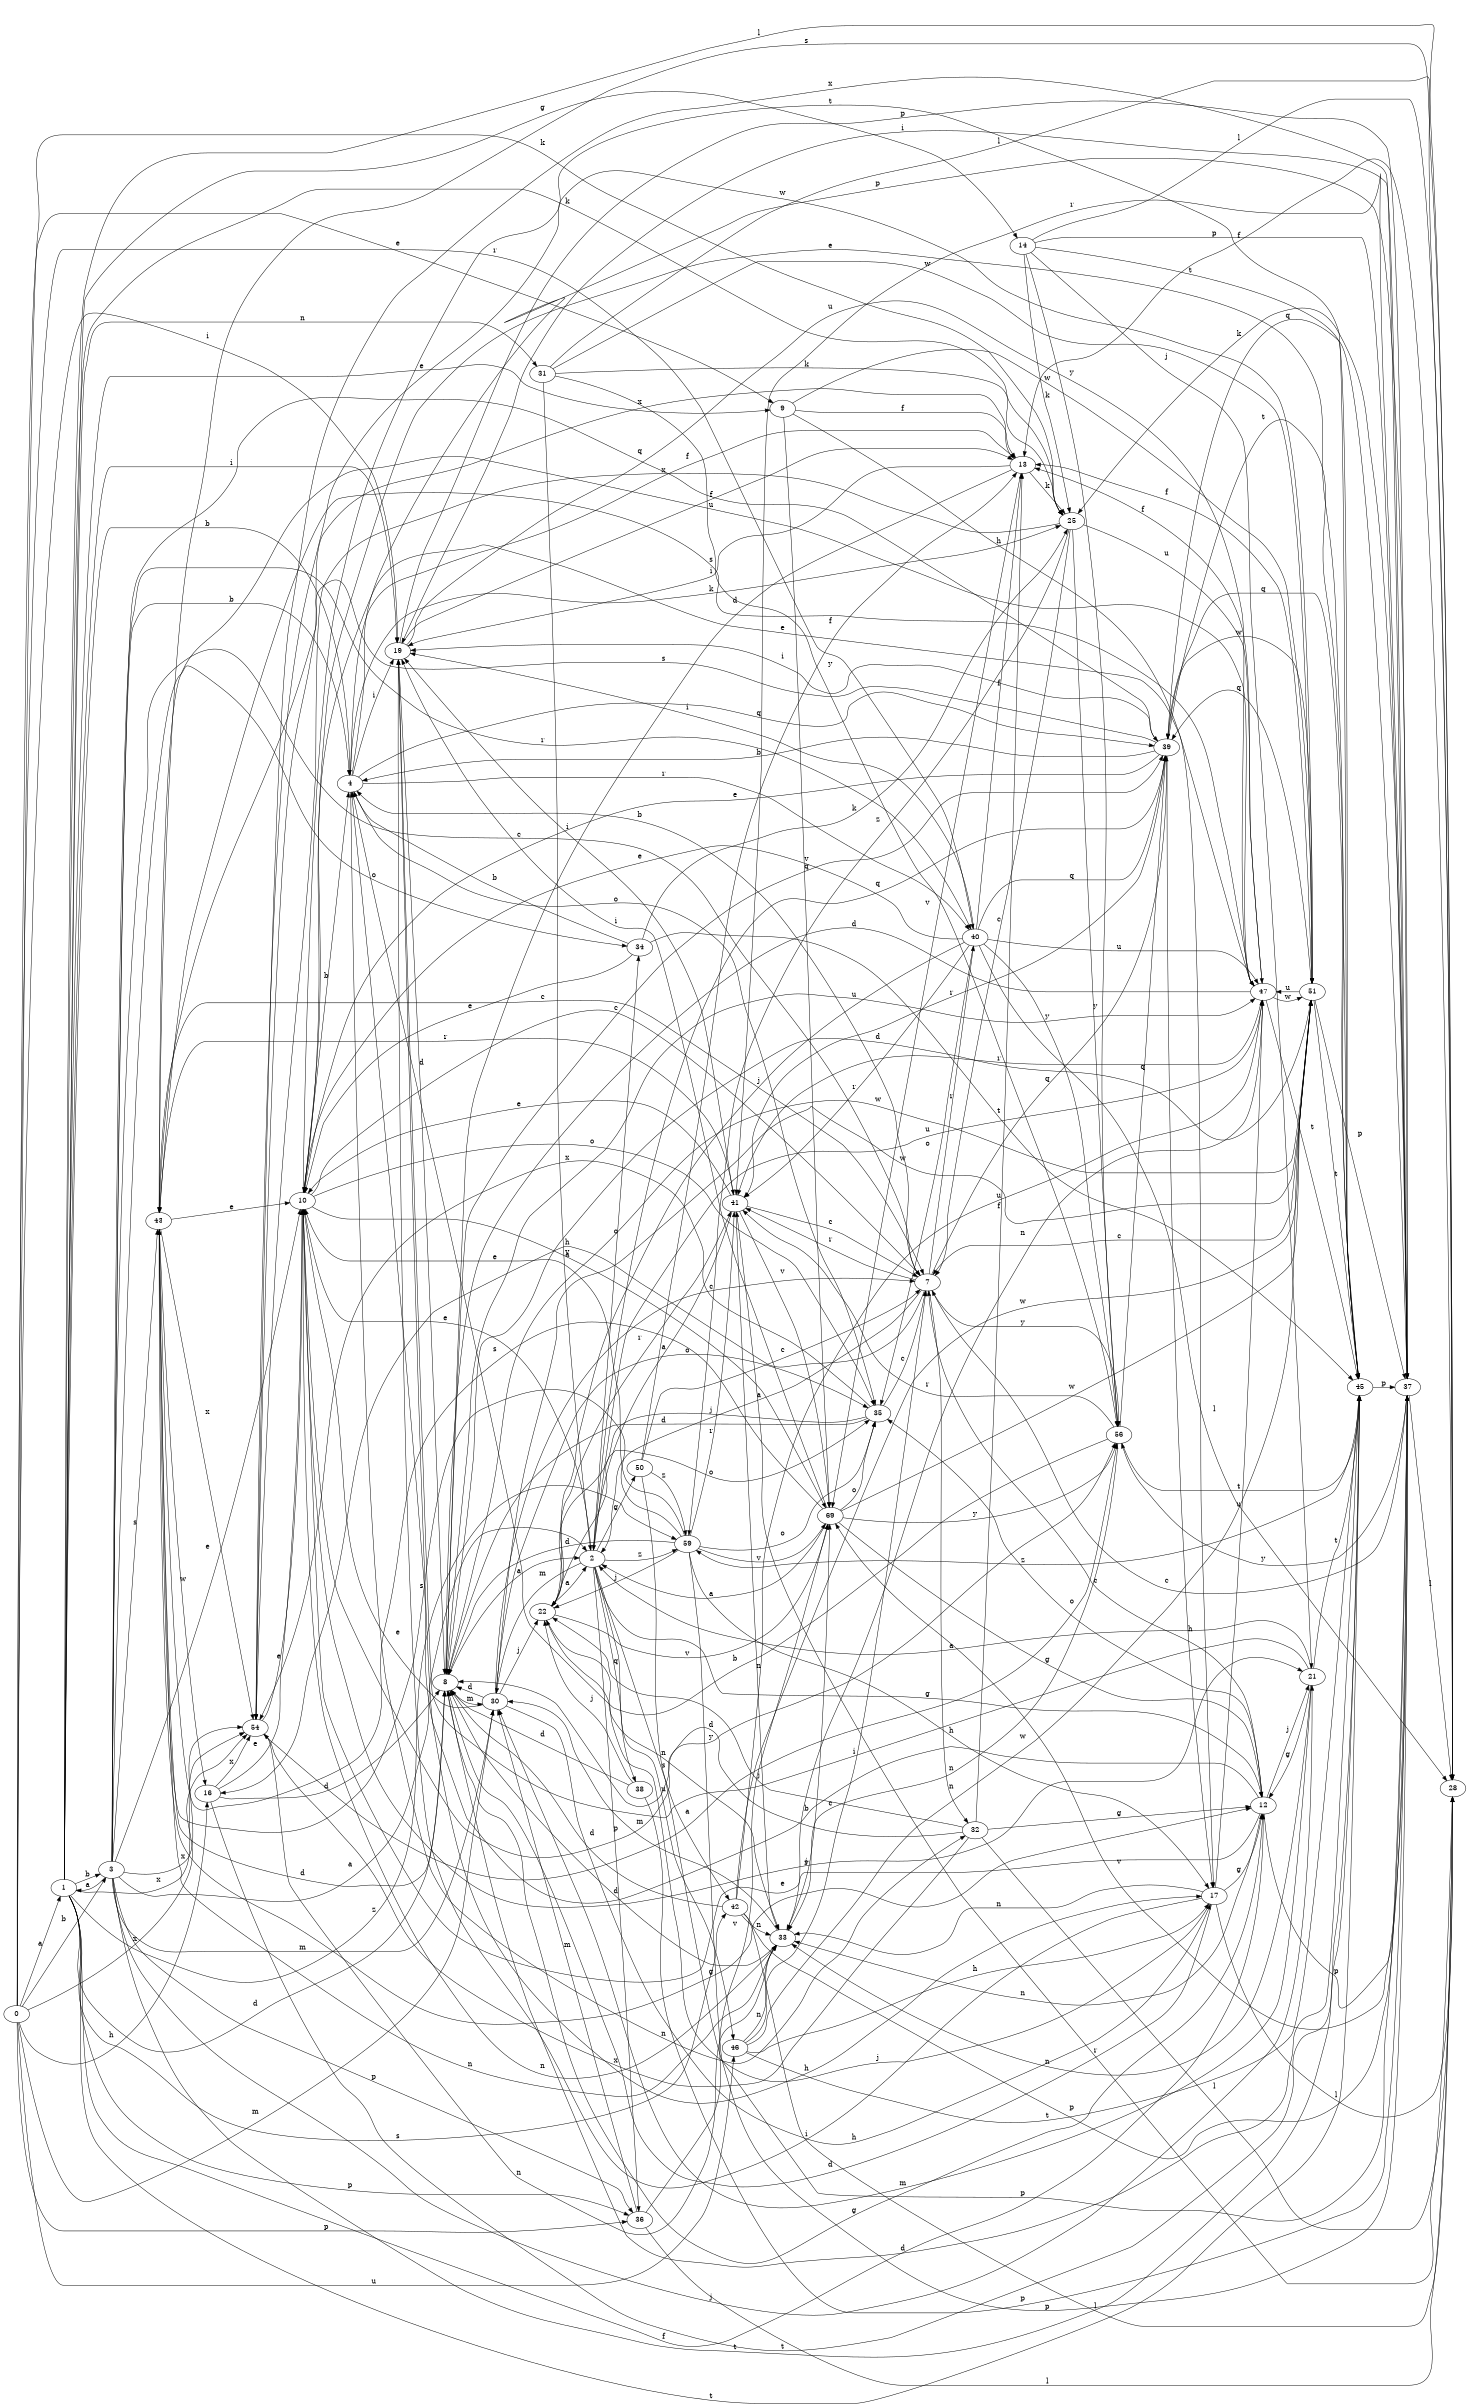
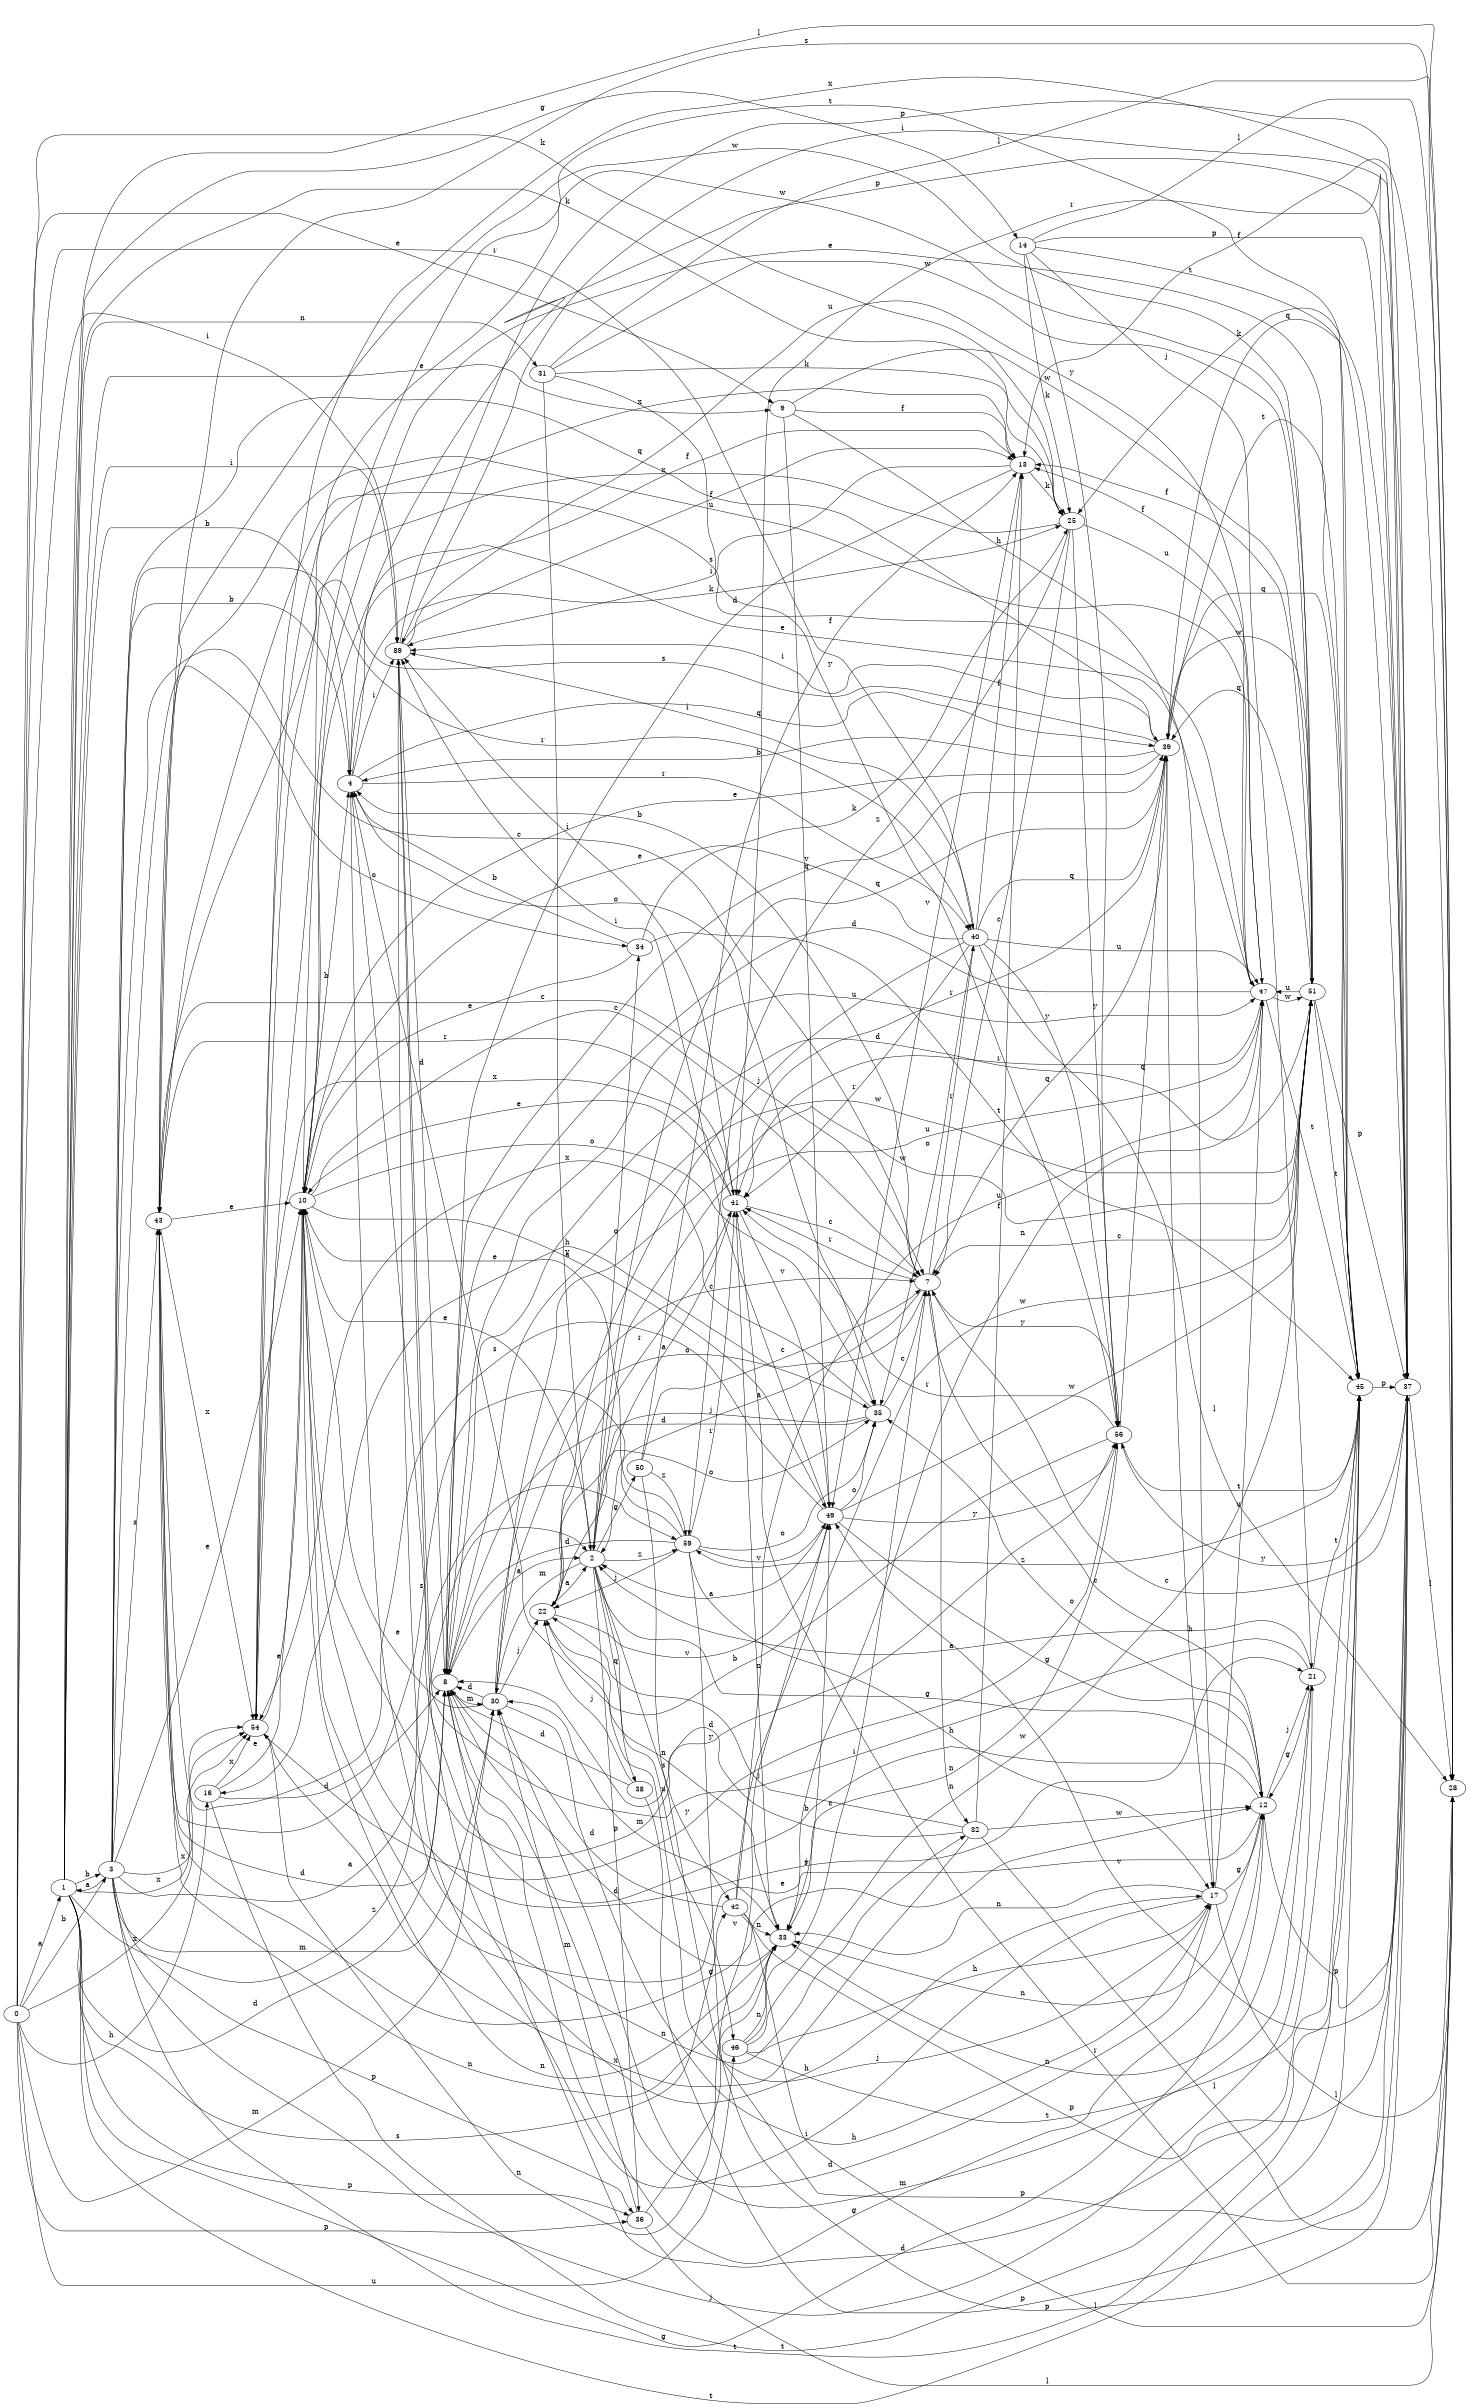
node "19": label "19" -> "89"
edge "41" -> "54": added, label "x"
edge "43" -> "16": now "43" -> "51"
node "69": label "69" -> "49"
edge "54" -> "56": label "a" -> "y"
edge "32" -> "12": label "g" -> "w"
edge "1" -> "12": label "f" -> "g"
